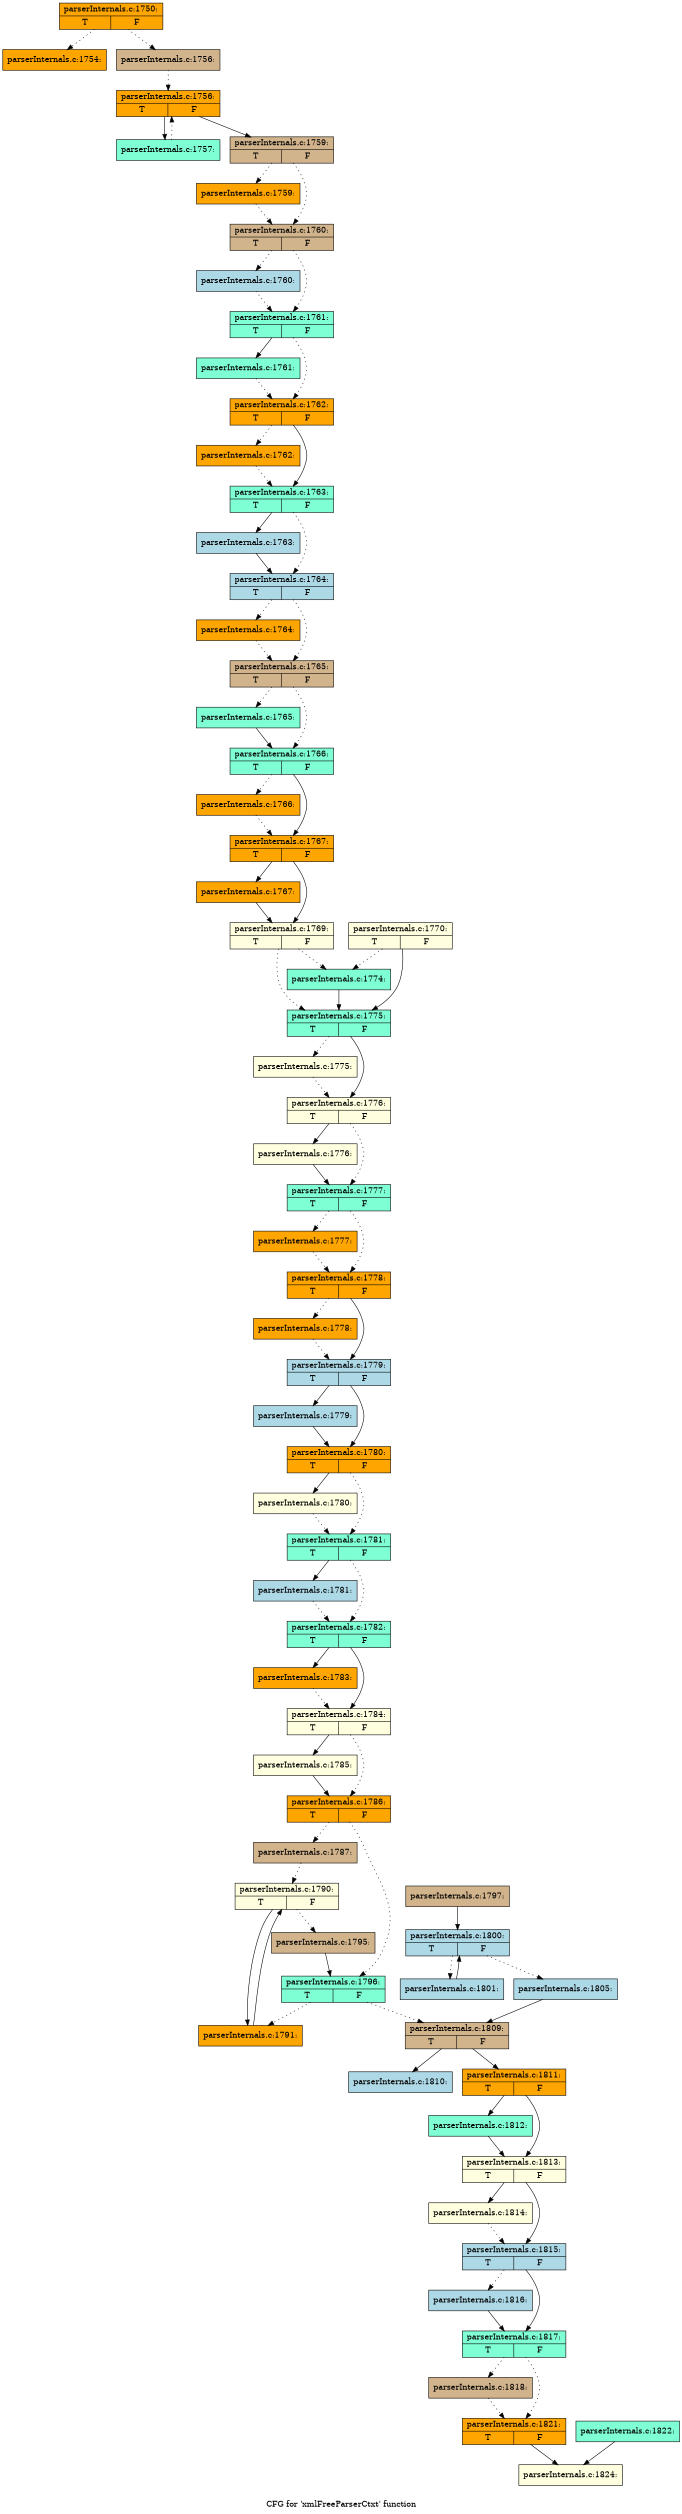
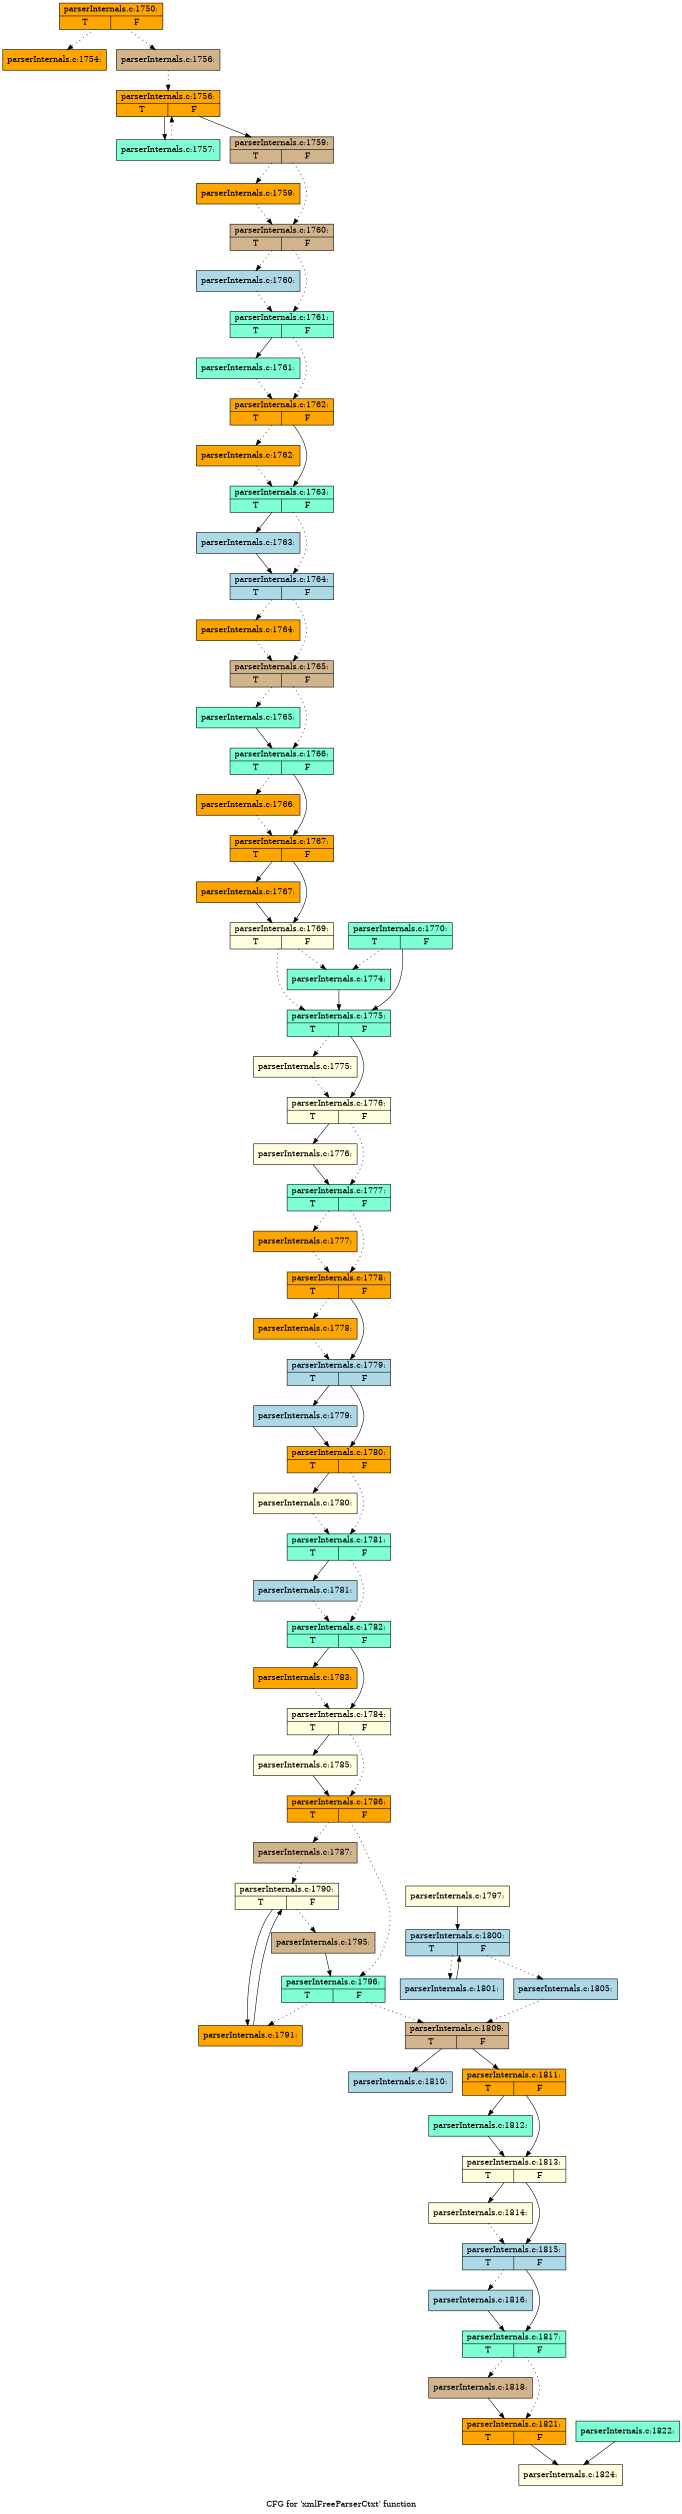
node "parserInternals.c:1770:": fillcolor lightyellow -> aquamarine
node "parserInternals.c:1797:": fillcolor tan -> lightyellow
edge "parserInternals.c:1805:" -> "parserInternals.c:1809:": style solid -> dotted
edge "parserInternals.c:1818:" -> "parserInternals.c:1821:": style dotted -> solid
